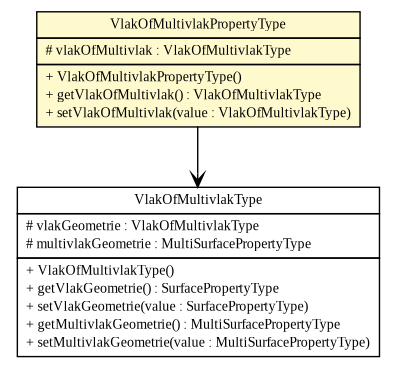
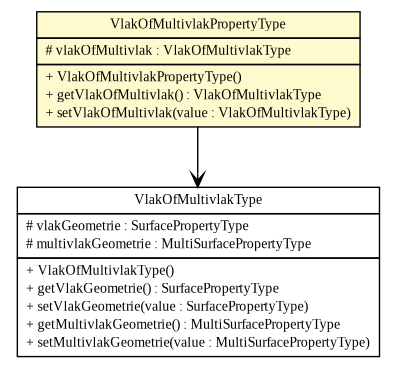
node "VlakOfMultivlakType": text "# vlakGeometrie : VlakOfMultivlakType" -> "# vlakGeometrie : SurfacePropertyType"
